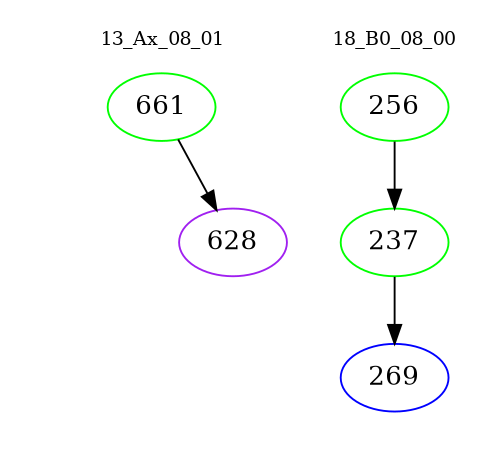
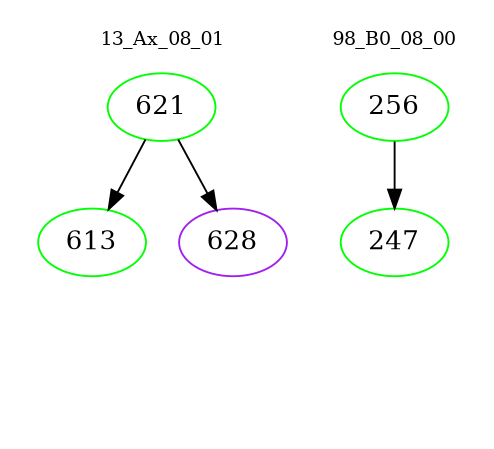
cluster "18_B0_08_00": label "18_B0_08_00" -> "98_B0_08_00"
node "661": label "661" -> "621"
node "613": added
node "237": label "237" -> "247"
node "269": removed
